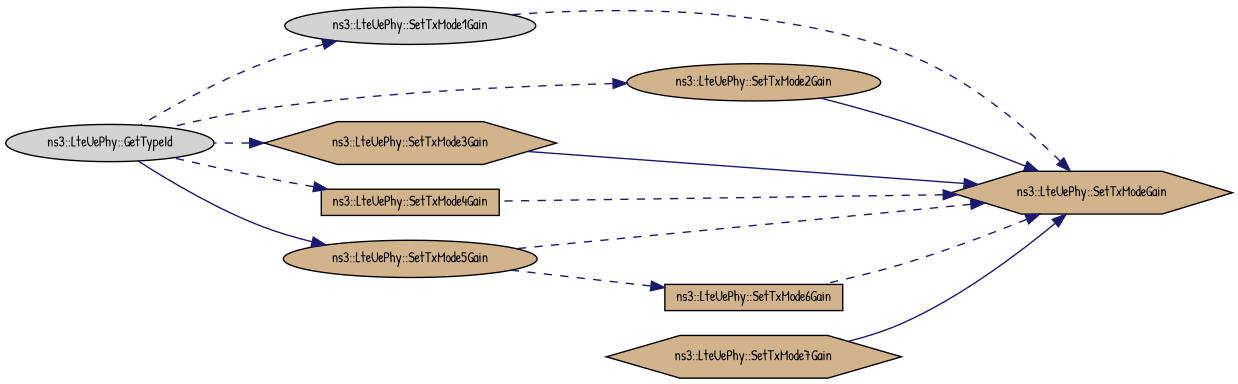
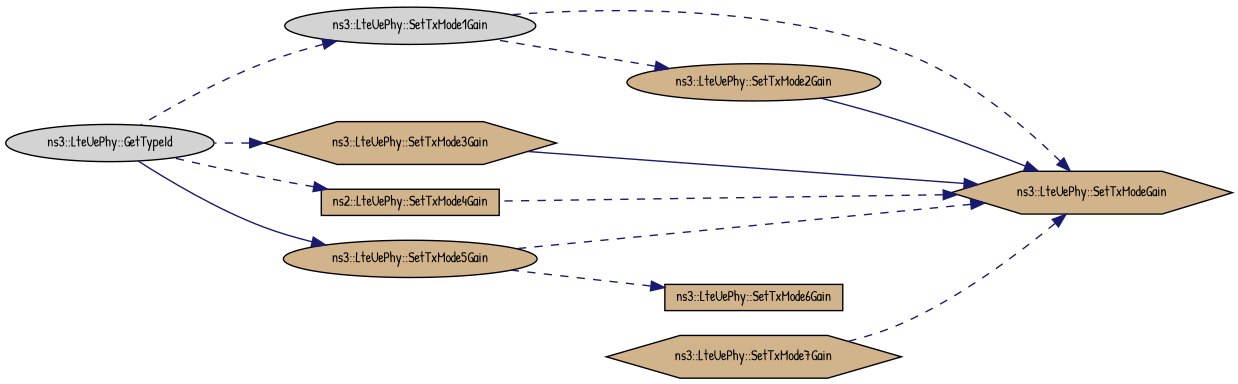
edge "ns3::LteUePhy::GetTypeId" -> "ns3::LteUePhy::SetTxMode2Gain": now "ns3::LteUePhy::SetTxMode1Gain" -> "ns3::LteUePhy::SetTxMode2Gain"
node "ns3::LteUePhy::SetTxMode4Gain": label "ns3::LteUePhy::SetTxMode4Gain" -> "ns2::LteUePhy::SetTxMode4Gain"
edge "ns3::LteUePhy::SetTxMode6Gain" -> "ns3::LteUePhy::SetTxModeGain": removed
edge "ns3::LteUePhy::SetTxMode7Gain" -> "ns3::LteUePhy::SetTxModeGain": style solid -> dashed
